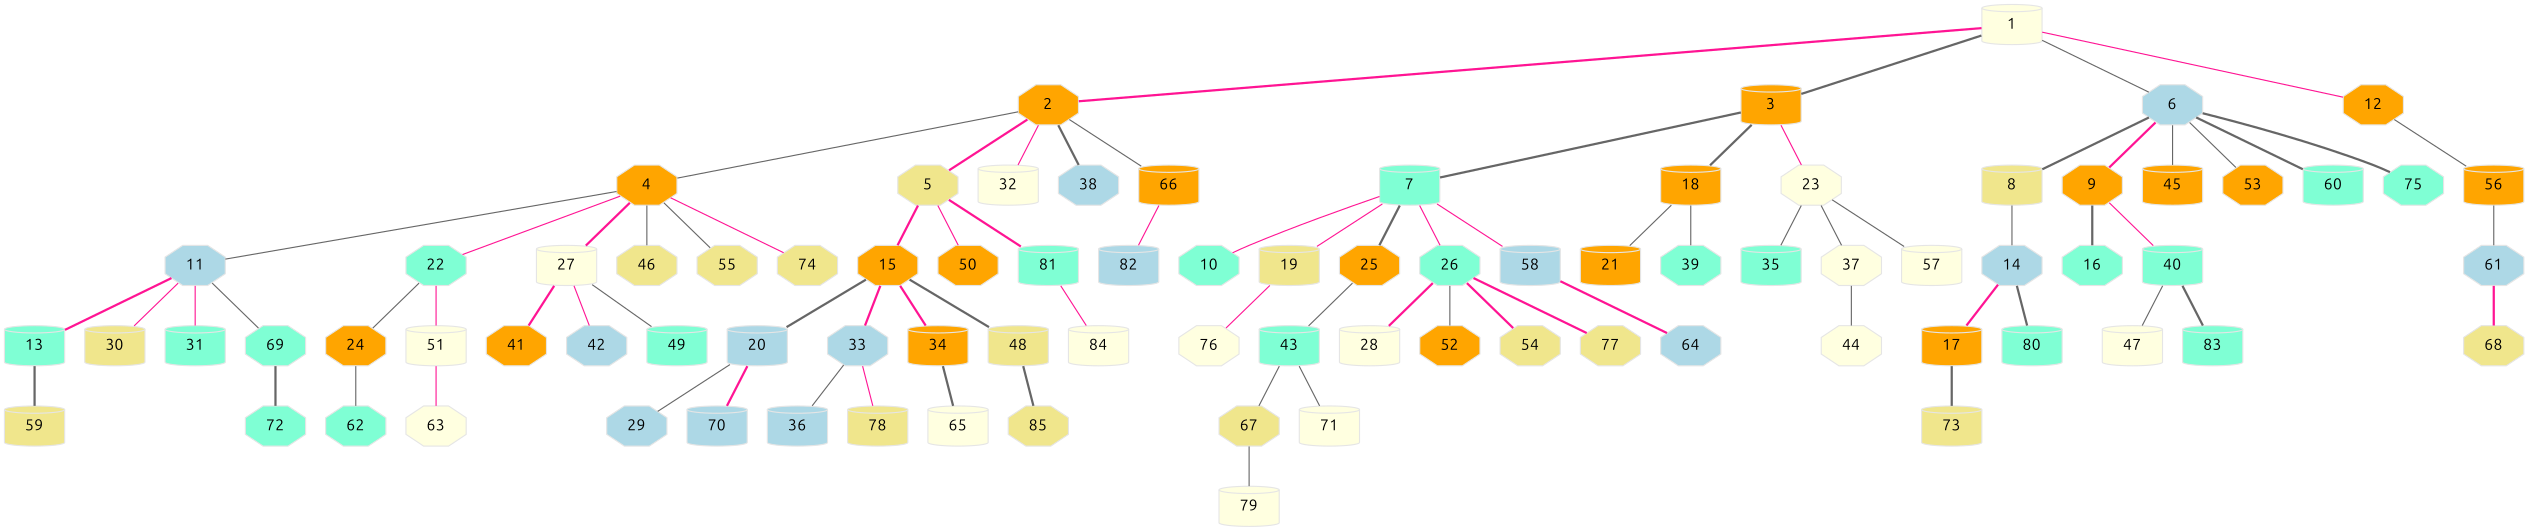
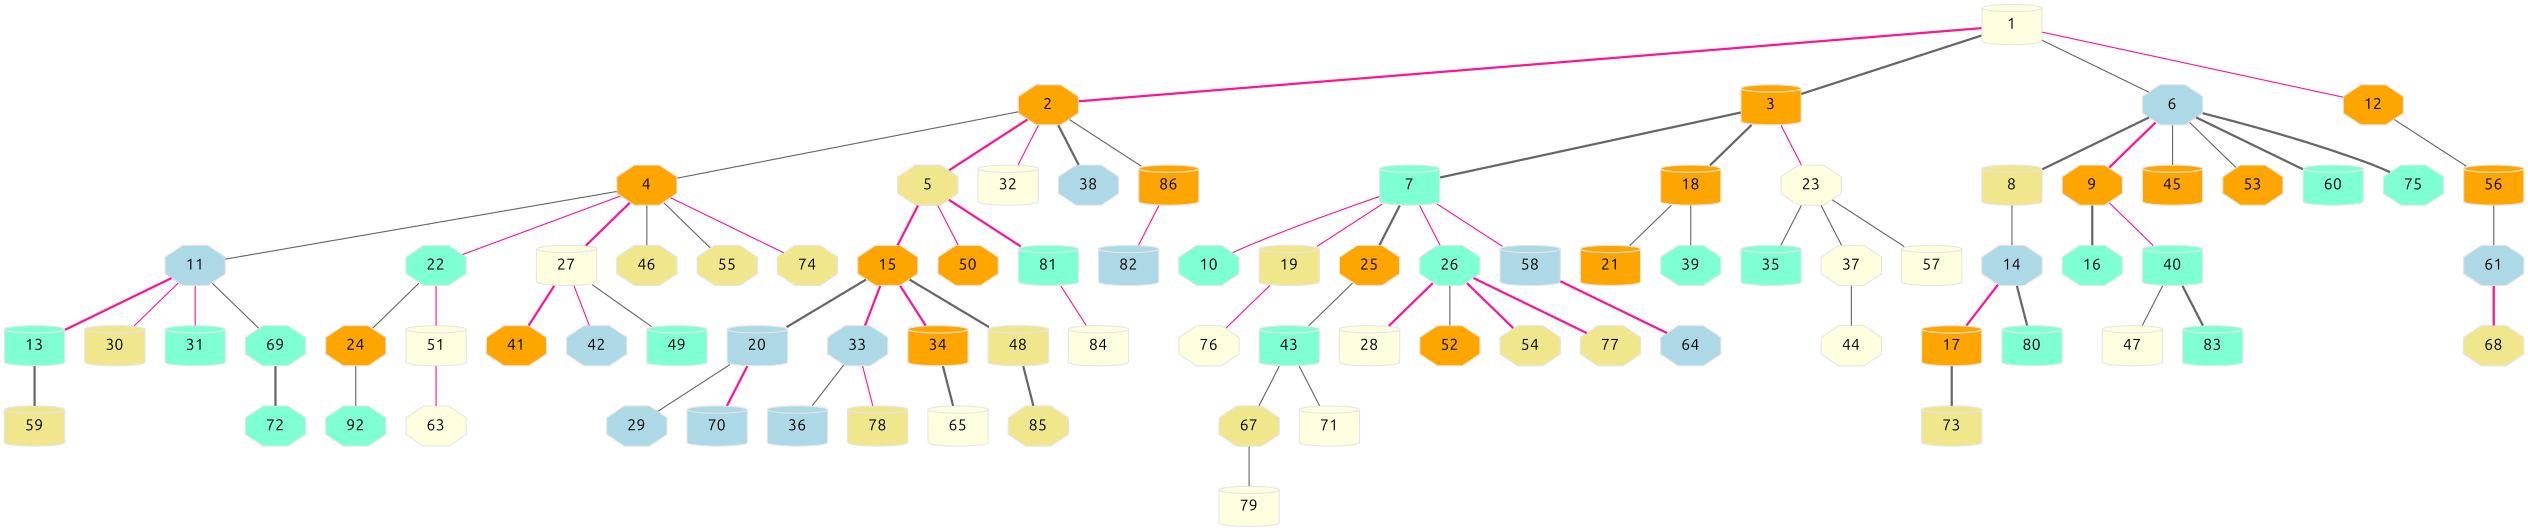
node "66": label "66" -> "86"
node "62": label "62" -> "92"
